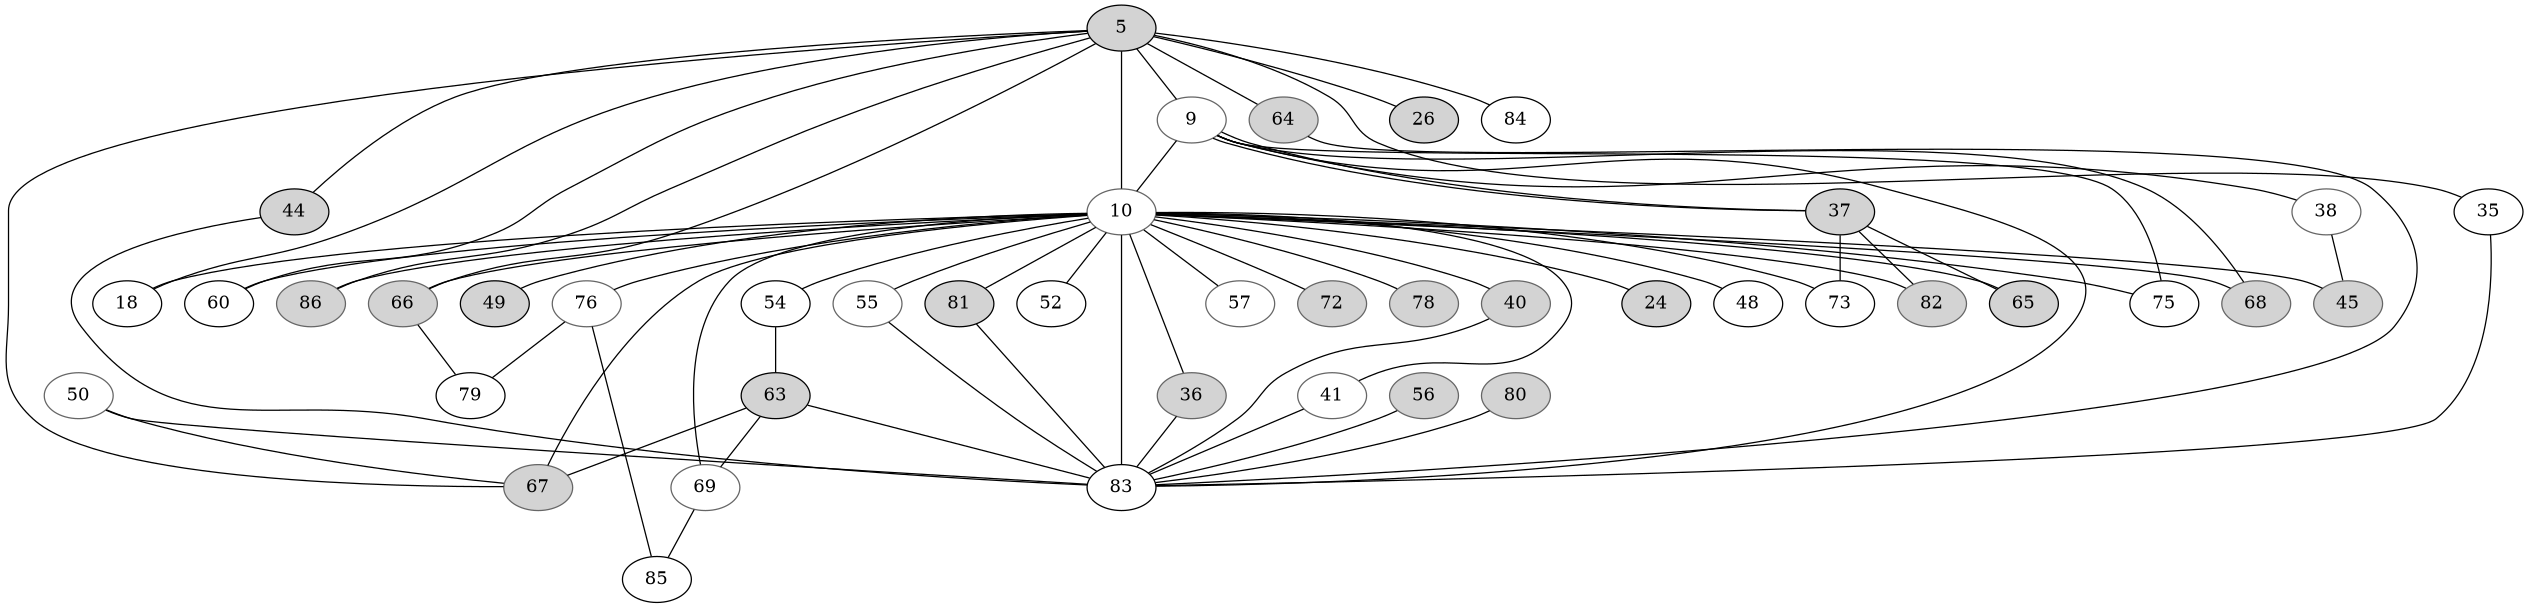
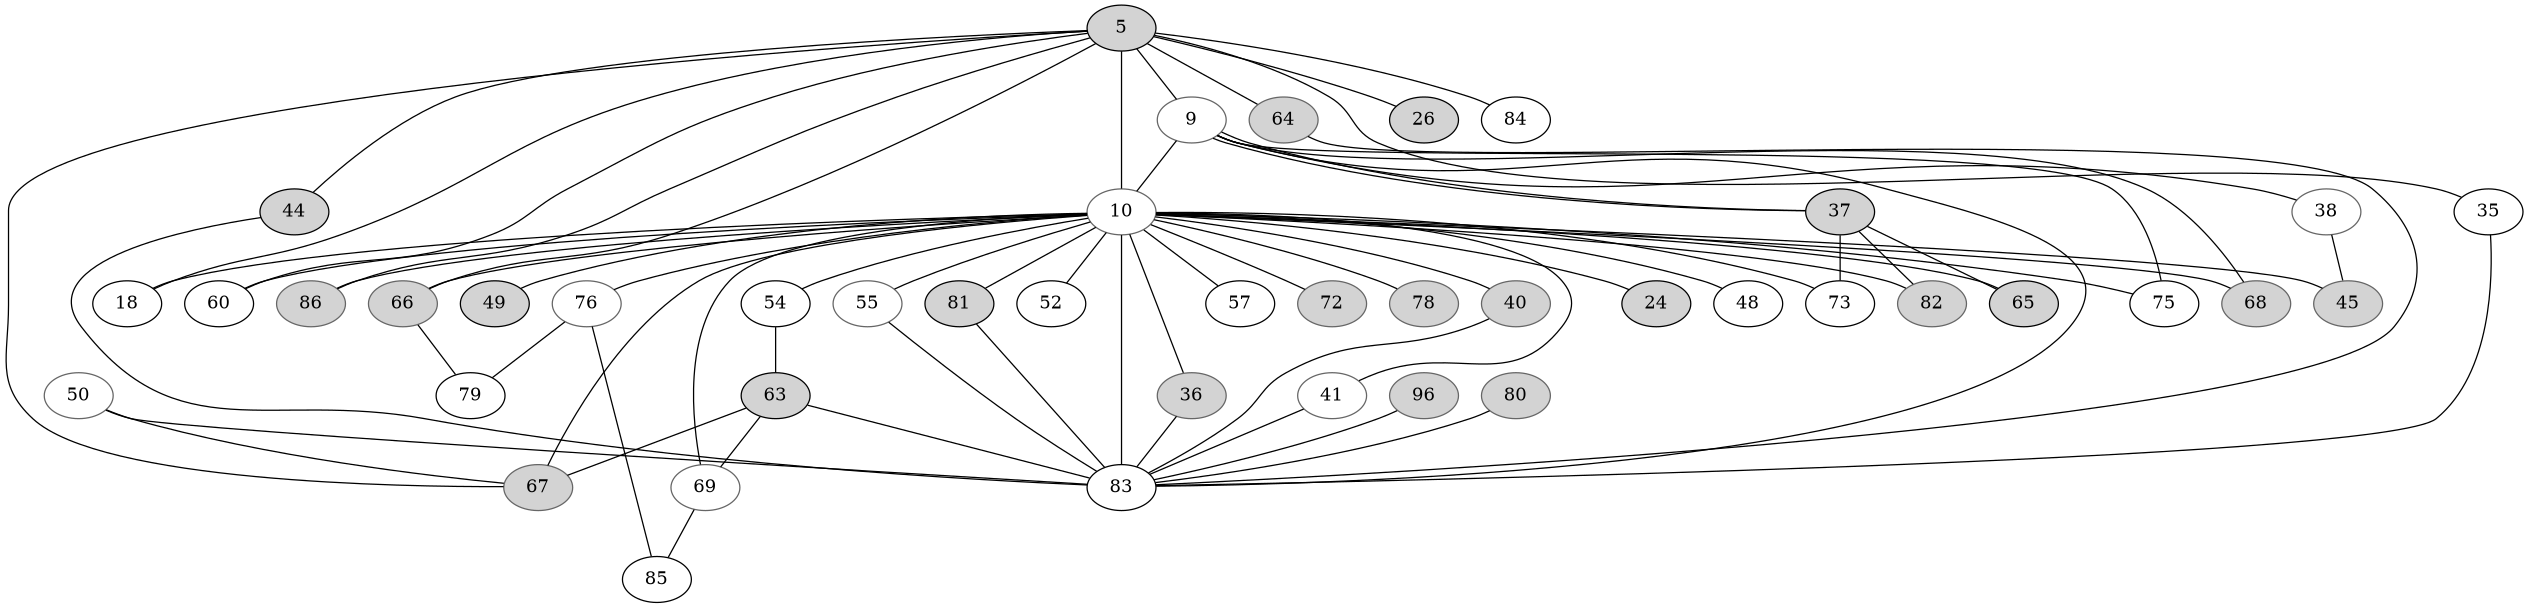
node "57": color gray40 -> black
node "56": label "56" -> "96"
